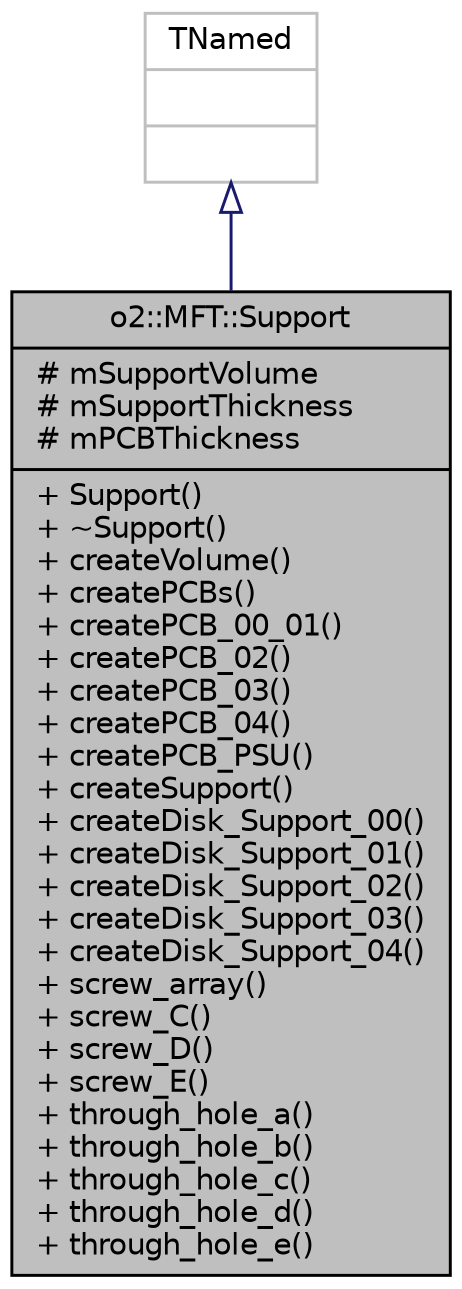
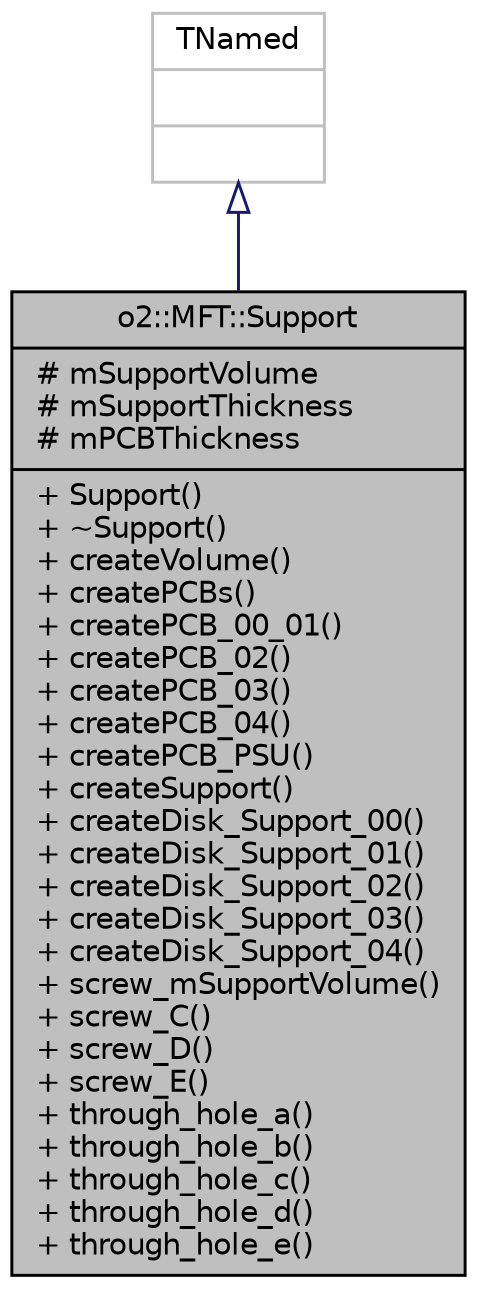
node "o2::MFT::Support": text "+ screw_array()" -> "+ screw_mSupportVolume()"
